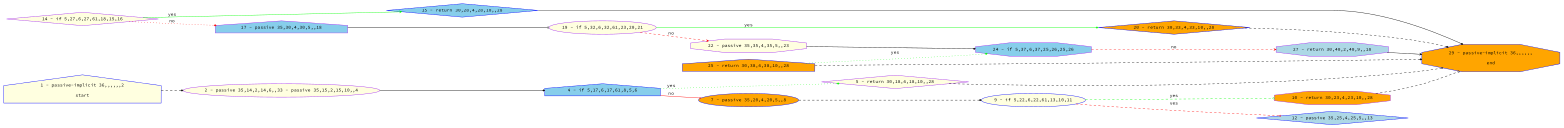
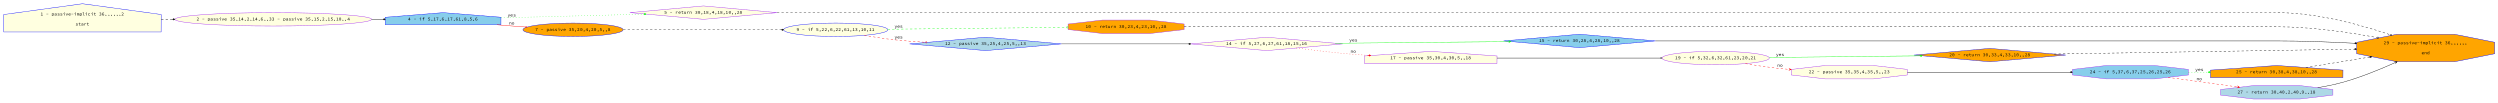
node "17 - passive 35,30,4,30,5,,18": fillcolor skyblue -> lightyellow
edge "12 - passive 35,25,4,25,5,,13" -> "14 - if 5,27,6,27,61,18,15,16": added
edge "25 - return 30,38,4,38,10,,28" -> "24 - if 5,37,6,37,25,26,25,26": reversed
